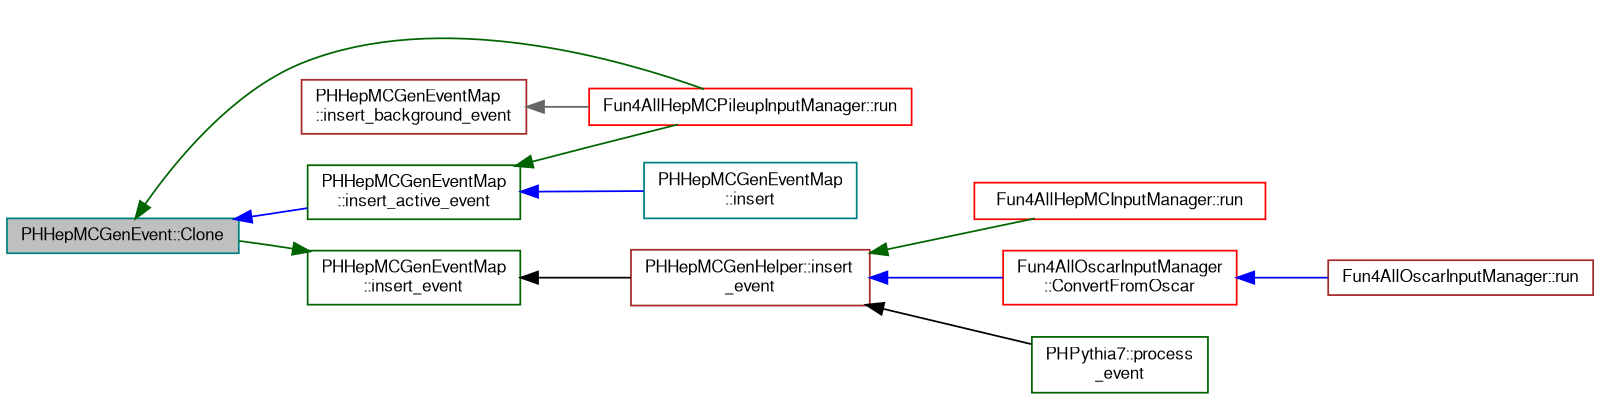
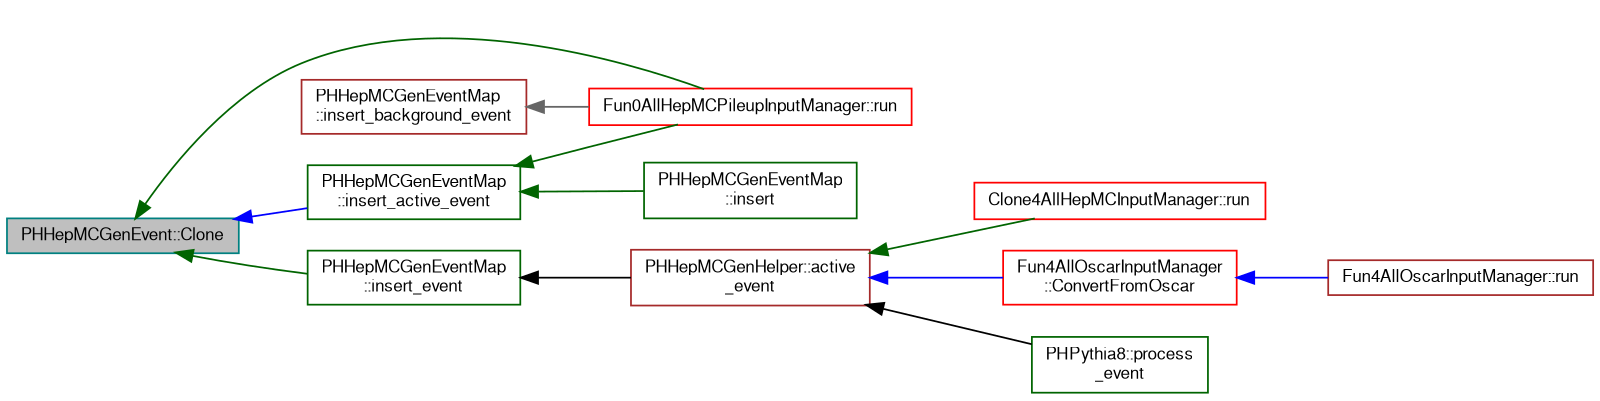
node "Fun4AllHepMCPileupInputManager::run": label "Fun4AllHepMCPileupInputManager::run" -> "Fun0AllHepMCPileupInputManager::run"
node "PHHepMCGenEventMap ::insert": color teal -> darkgreen
edge "PHHepMCGenEventMap ::insert" -> "PHHepMCGenEventMap ::insert_active_event": color blue -> darkgreen
node "Fun4AllHepMCInputManager::run": label "Fun4AllHepMCInputManager::run" -> "Clone4AllHepMCInputManager::run"
edge "PHHepMCGenEvent::Clone" -> "PHHepMCGenEventMap ::insert_event": reversed
node "PHHepMCGenHelper::insert _event": label "PHHepMCGenHelper::insert _event" -> "PHHepMCGenHelper::active _event"
node "PHPythia7::process _event": label "PHPythia7::process _event" -> "PHPythia8::process _event"
